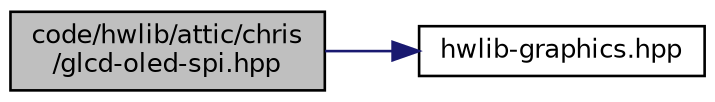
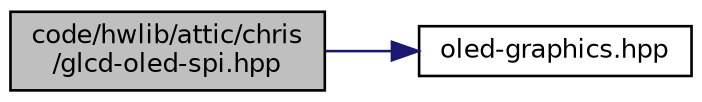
node "hwlib-graphics.hpp": label "hwlib-graphics.hpp" -> "oled-graphics.hpp"
